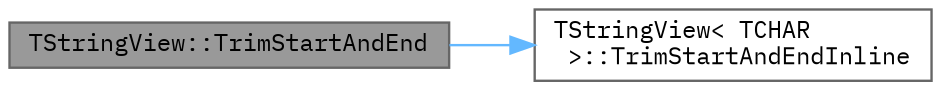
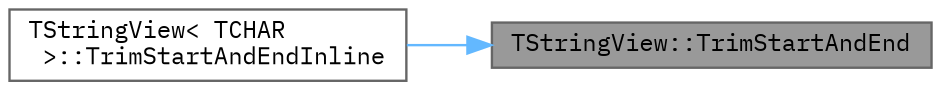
edge "TStringView::TrimStartAndEnd" -> "TStringView< TCHAR >::TrimStartAndEndInline": reversed
